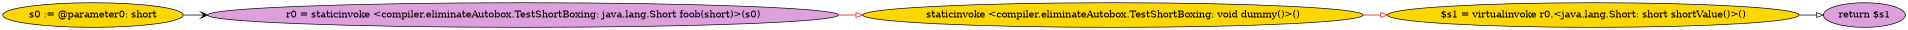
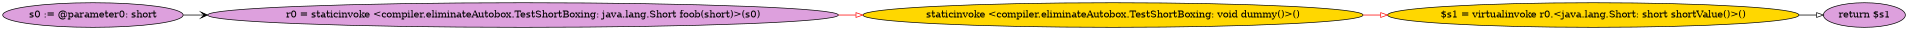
node "s0 := @parameter0: short": fillcolor gold -> plum
